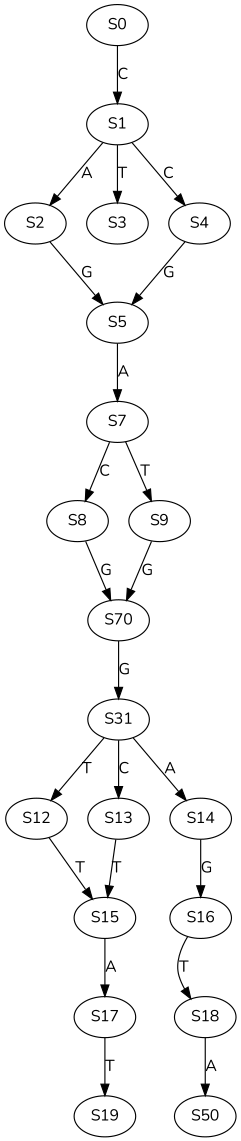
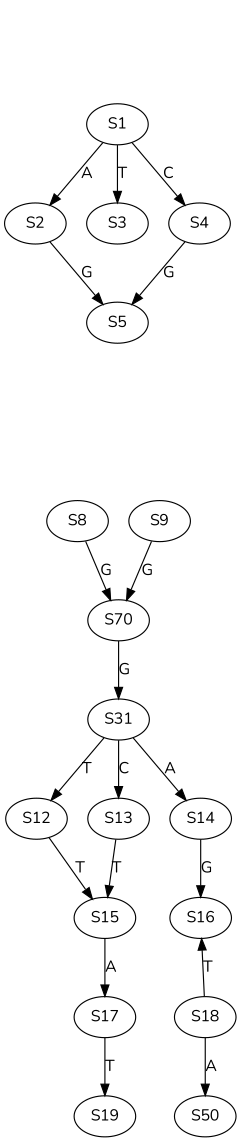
node "S0": removed
node "S7": removed
edge "S16" -> "S18": reversed
